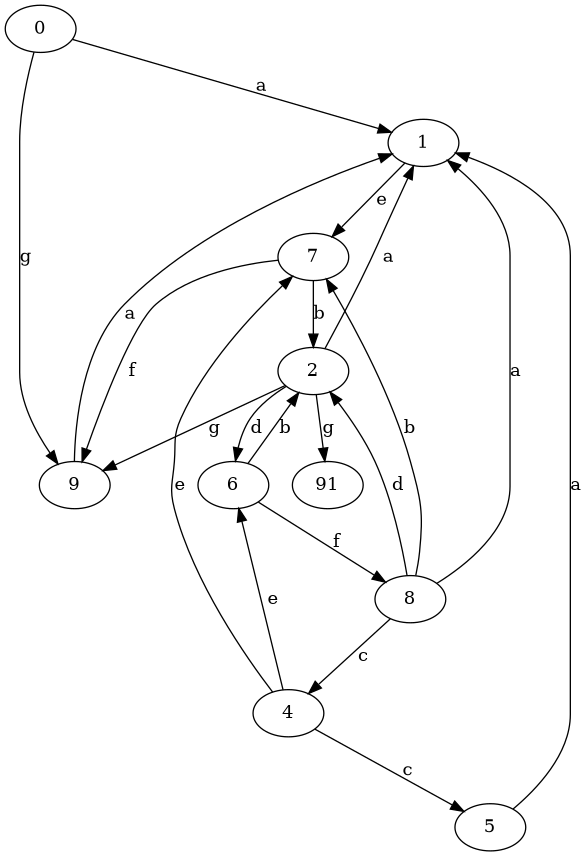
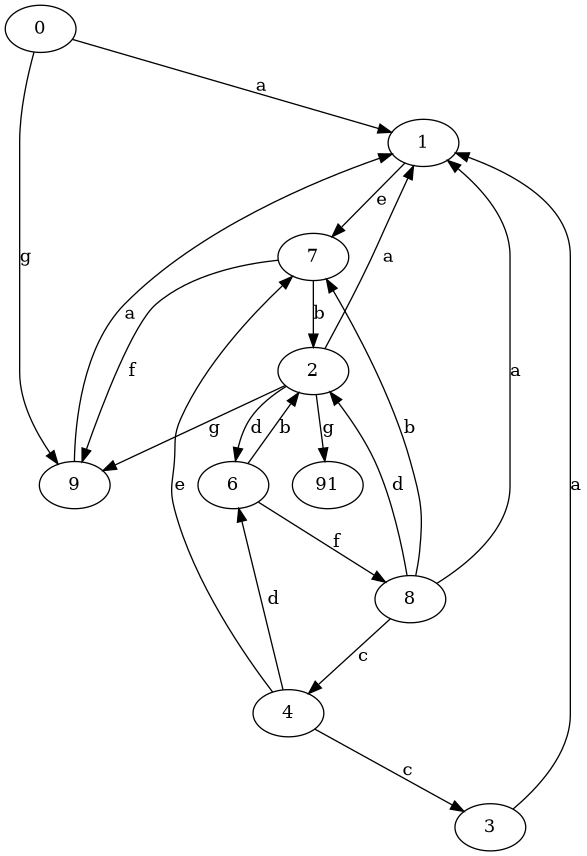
edge "4" -> "6": label "e" -> "d"
node "5": label "5" -> "3"
